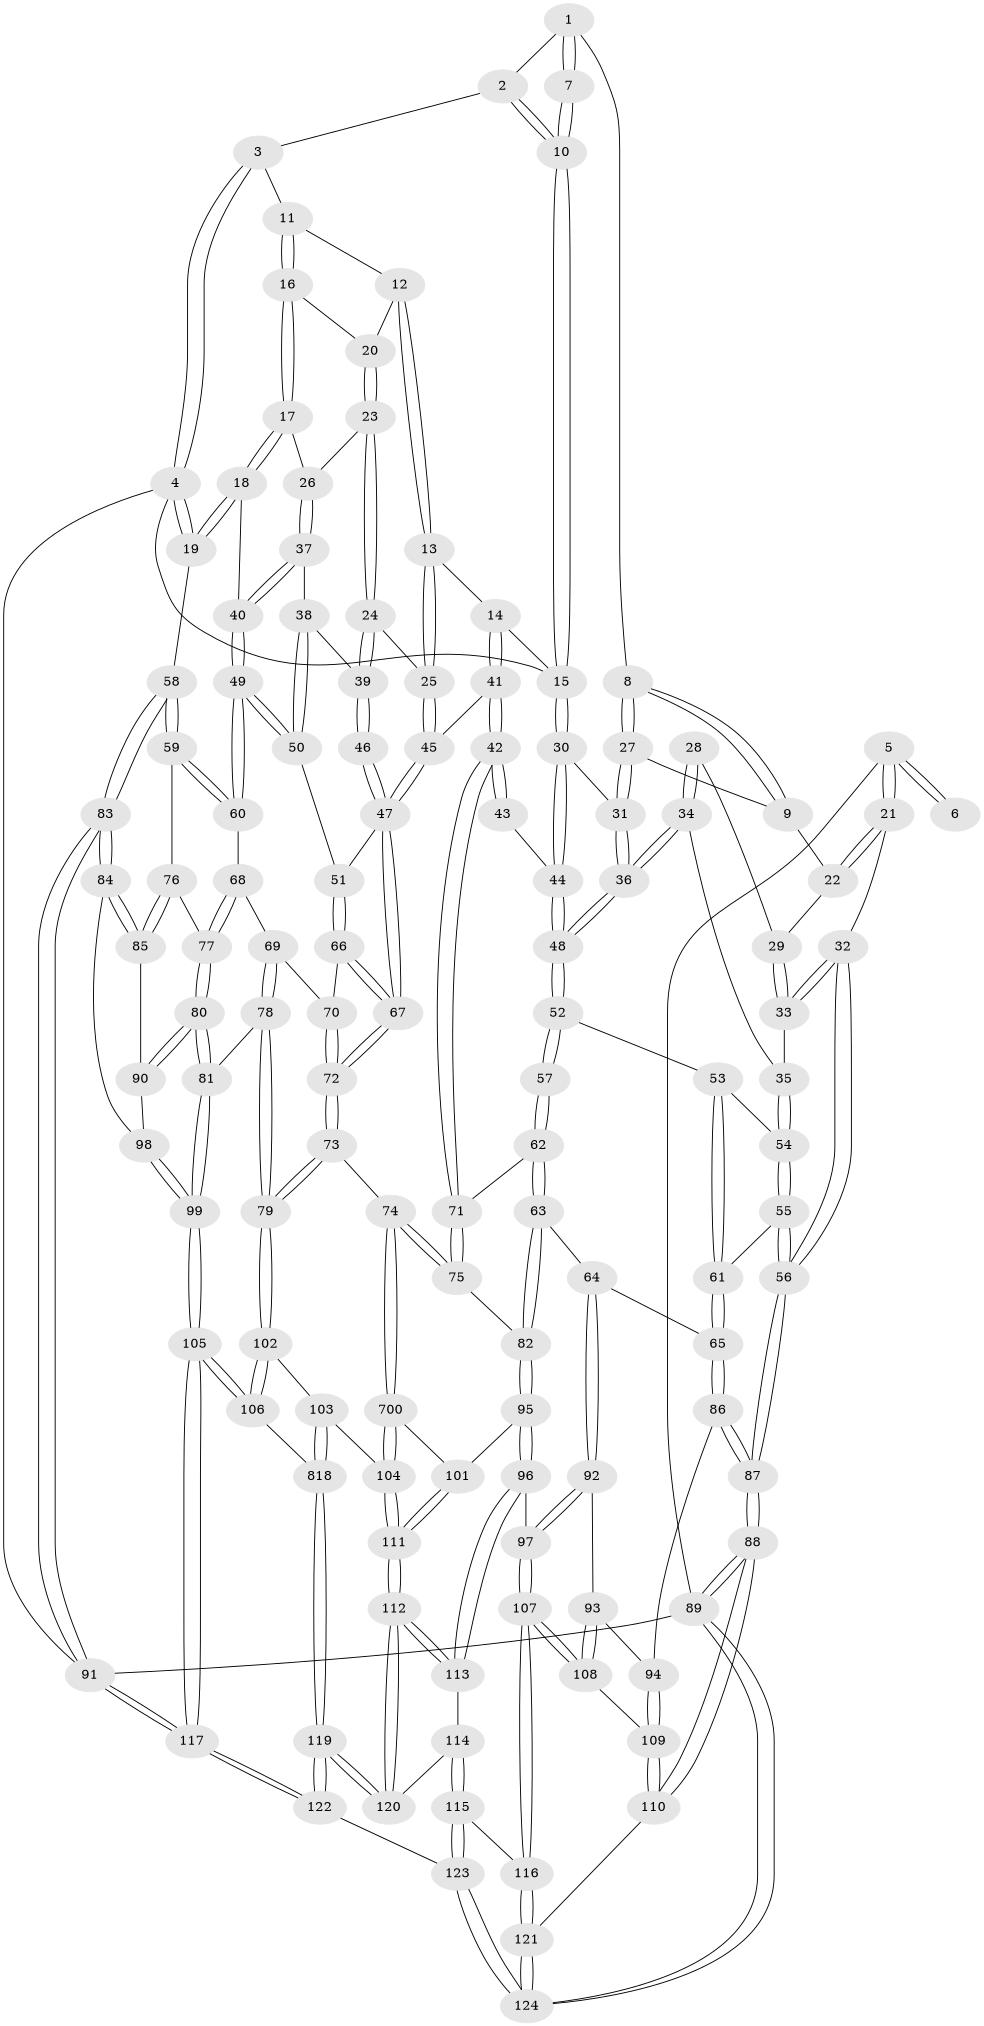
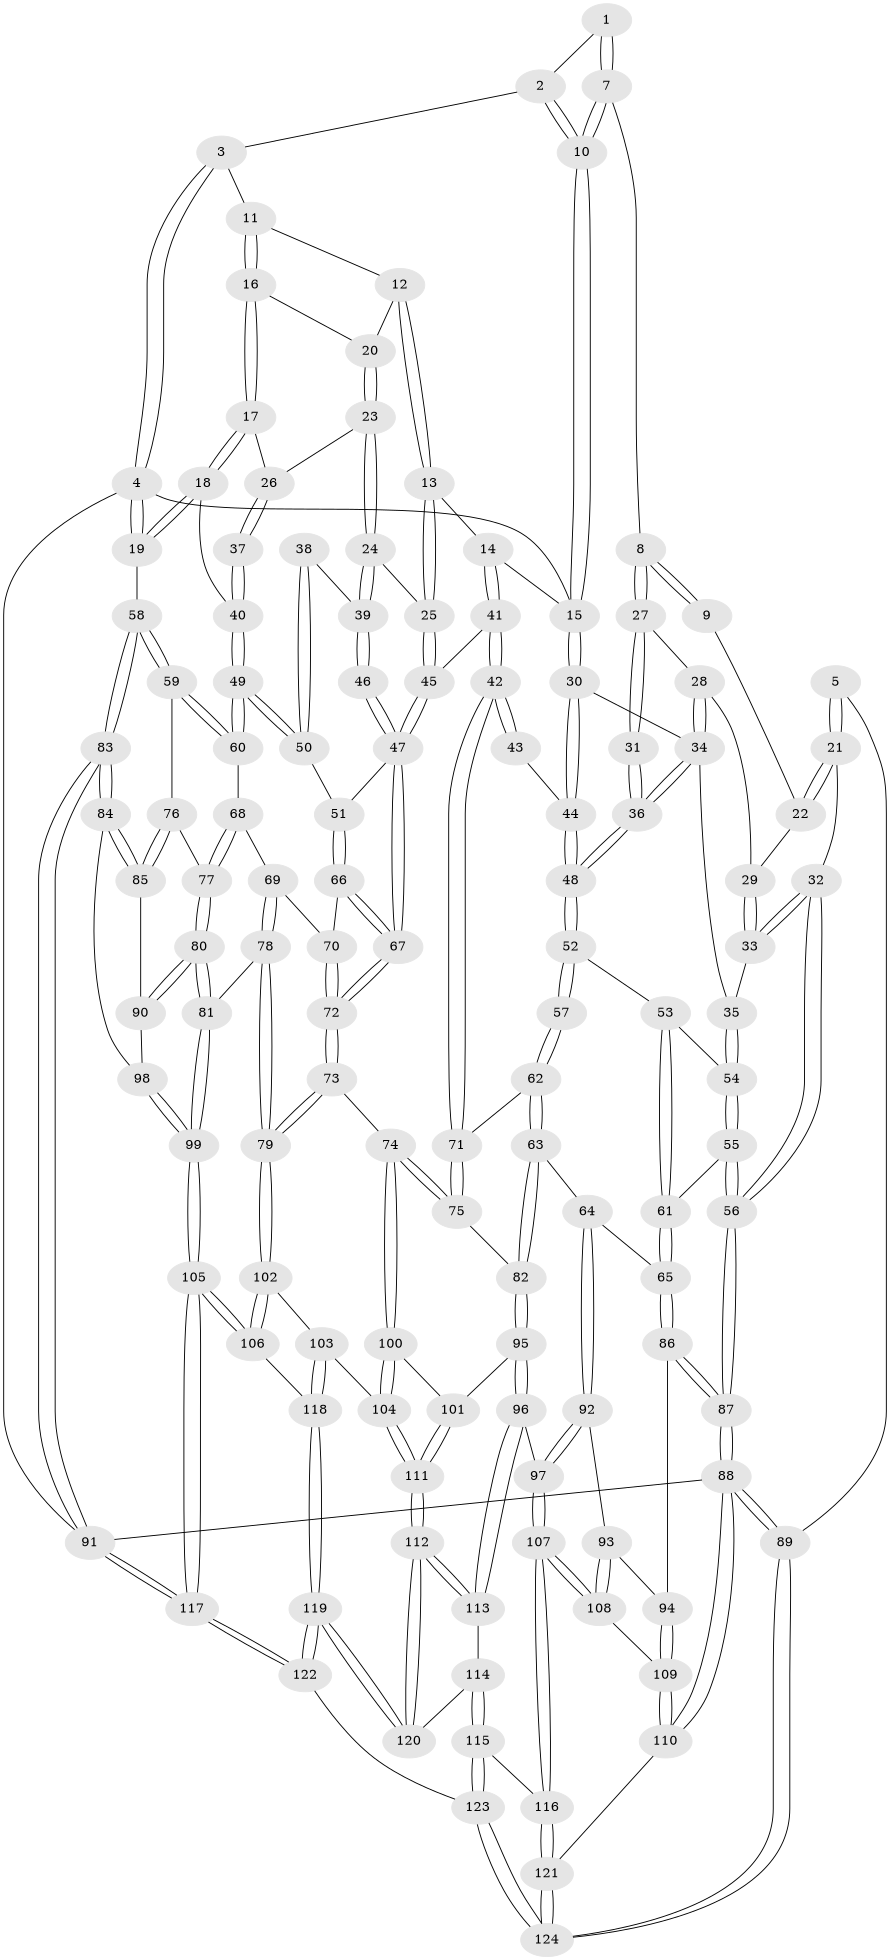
edge "1" -- "8": now "7" -- "8"
edge "37" -- "38": removed
edge "30" -- "31": now "30" -- "34"
edge "27" -- "9": now "27" -- "28"
node "6": removed
node "700": label "700" -> "100"
node "818": label "818" -> "118"
edge "89" -- "91": now "88" -- "91"
